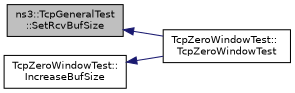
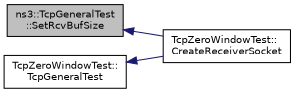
node "TcpZeroWindowTest:: TcpZeroWindowTest": label "TcpZeroWindowTest:: TcpZeroWindowTest" -> "TcpZeroWindowTest:: CreateReceiverSocket"
node "TcpZeroWindowTest:: IncreaseBufSize": label "TcpZeroWindowTest:: IncreaseBufSize" -> "TcpZeroWindowTest:: TcpGeneralTest"
